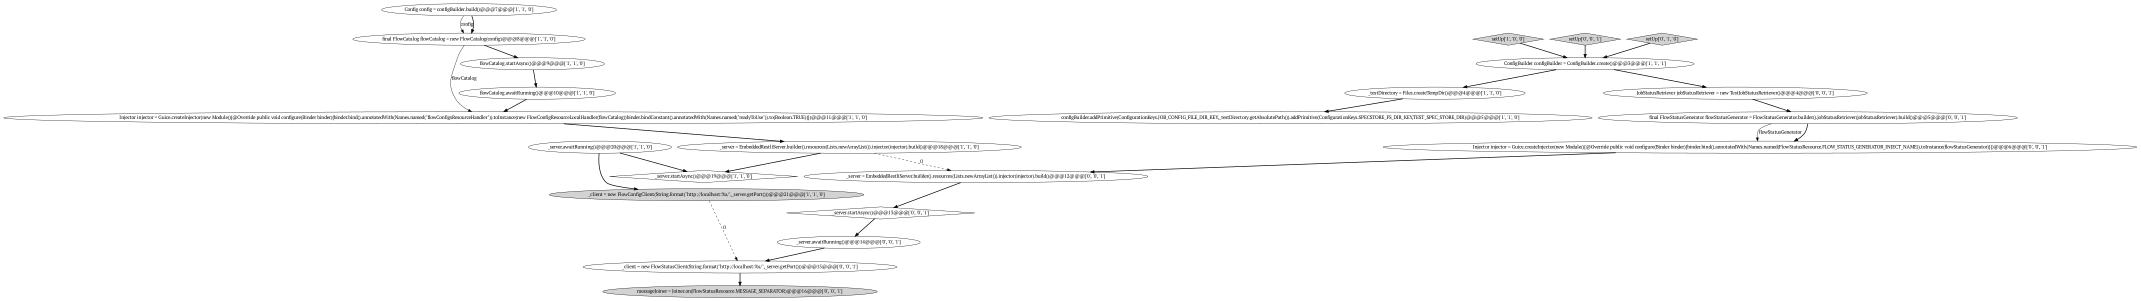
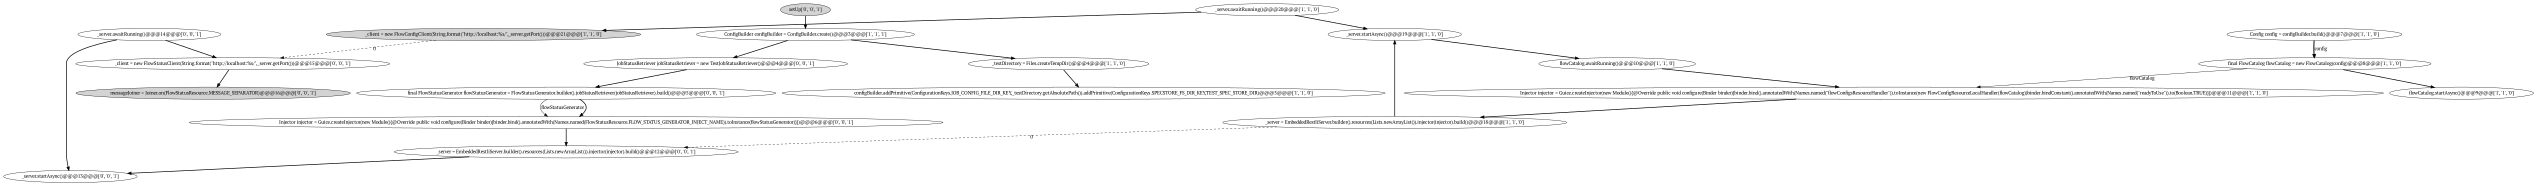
node "setUp['1', '0', '0']": removed
node "setUp['0', '0', '1']": shape diamond -> ellipse
node "setUp['0', '1', '0']": removed
edge "flowCatalog.startAsync()@@@9@@@['1', '1', '0']" -> "flowCatalog.awaitRunning()@@@10@@@['1', '1', '0']": now "_server.startAsync()@@@19@@@['1', '1', '0']" -> "flowCatalog.awaitRunning()@@@10@@@['1', '1', '0']"
node "_server.startAsync()@@@19@@@['1', '1', '0']": shape diamond -> ellipse
node "_server.startAsync()@@@13@@@['0', '0', '1']": shape diamond -> ellipse
edge "_server.startAsync()@@@13@@@['0', '0', '1']" -> "_server.awaitRunning()@@@14@@@['0', '0', '1']": reversed
